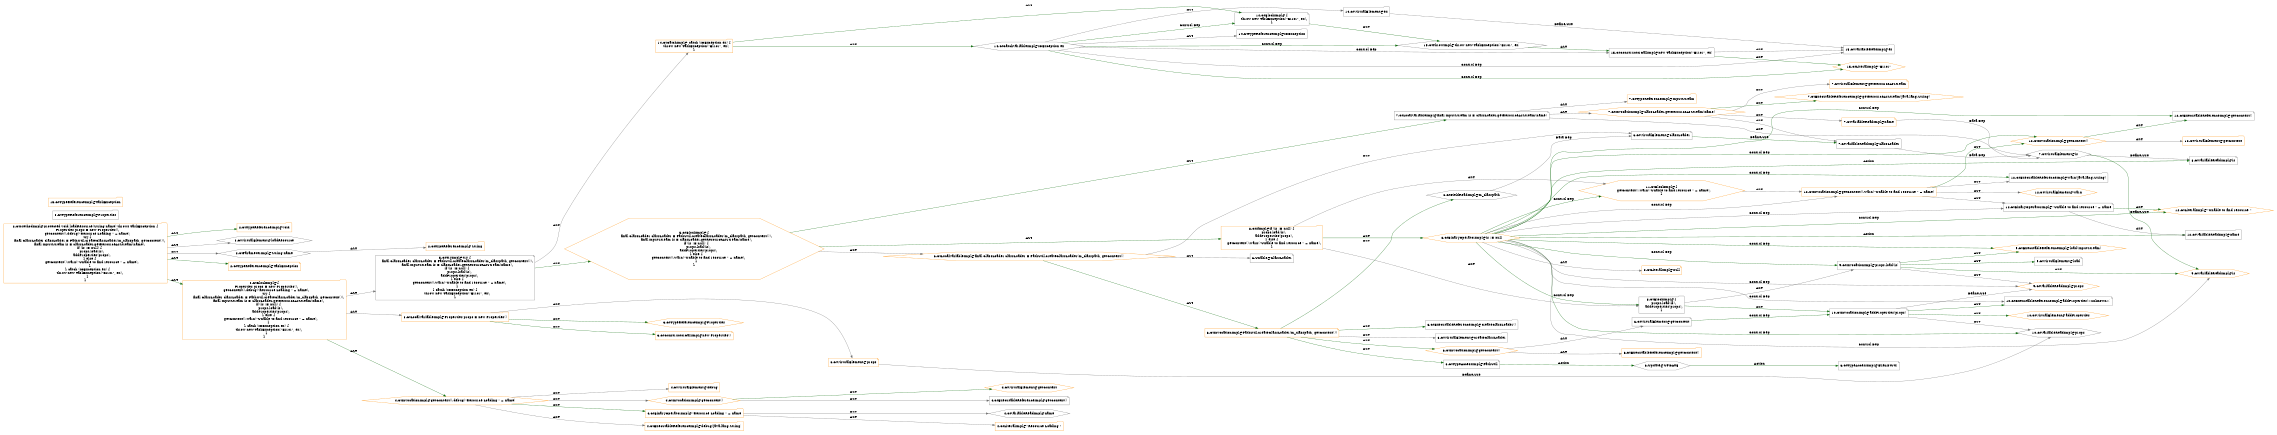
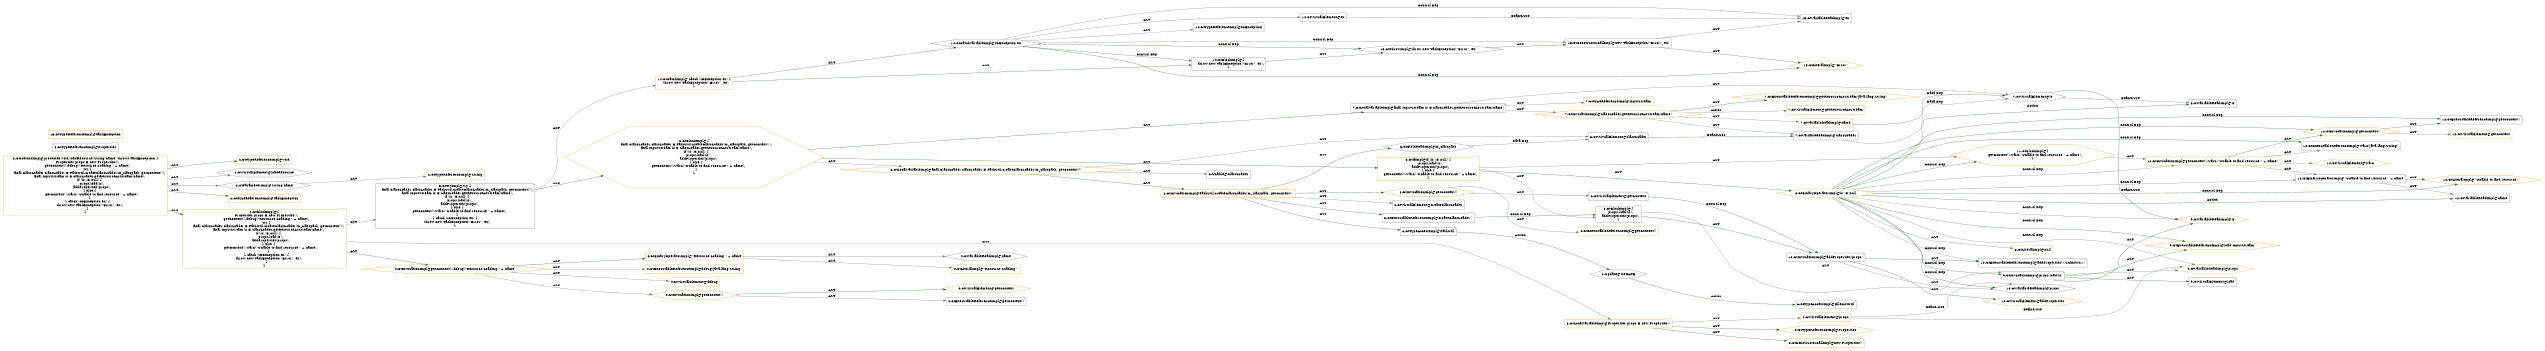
edge "7:CtInvocationImpl@classLoader.getResourceAsStream(name)" -> "7:CtVirtualElement@getResourceAsStream": label "AST" -> "Action"
edge "7:CtVariableReadImpl@name" -> "7:CtVirtualElement@is": color gray40 -> darkgreen
edge "8:CtBinaryOperatorImpl@is != null" -> "8:CtBlockImpl@{ props.load(is); addProperties(props); }": now "6:CtExecutableReferenceImpl@createClassLoader()" -> "8:CtBlockImpl@{ props.load(is); addProperties(props); }"
edge "10:CtInvocationImpl@addProperties(props)" -> "9:CtVariableReadImpl@props": now "3:CtVirtualElement@props" -> "9:CtVariableReadImpl@props"
